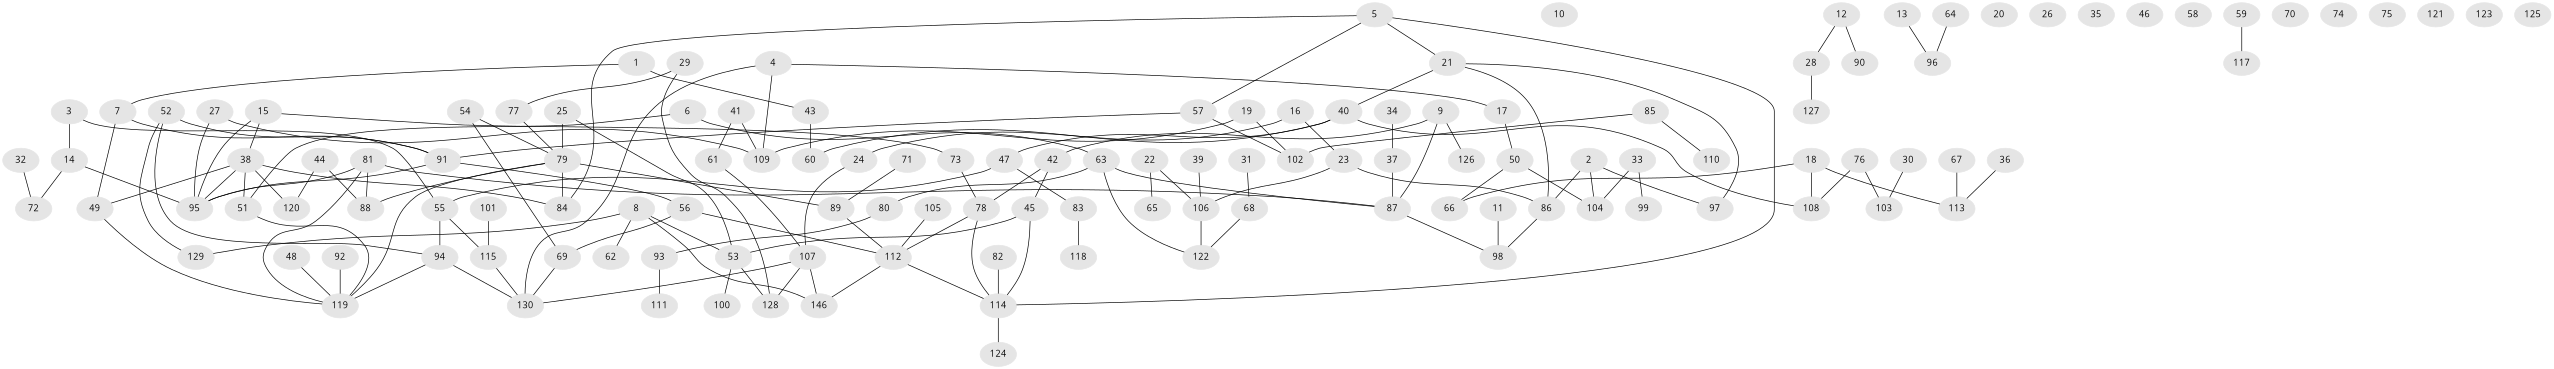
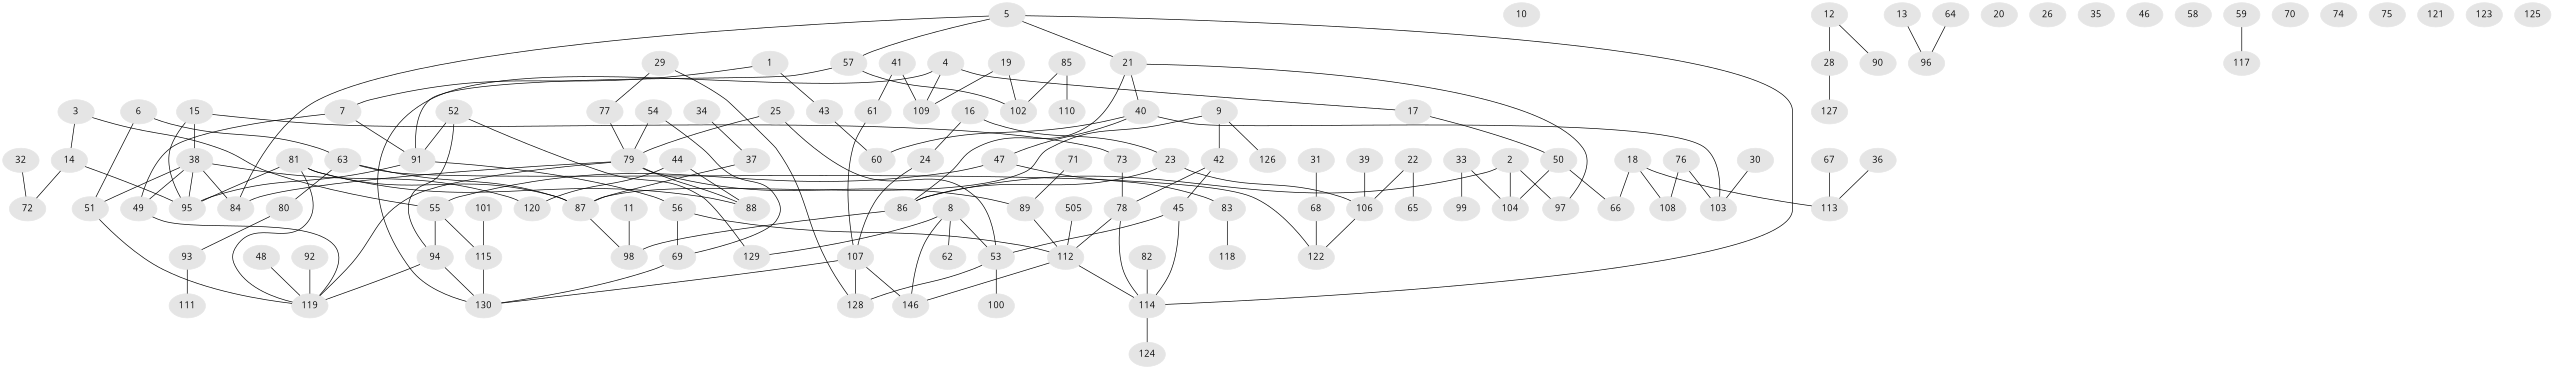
node "27": removed
edge "40" -- "108": now "40" -- "103"
node "105": label "105" -> "505"
